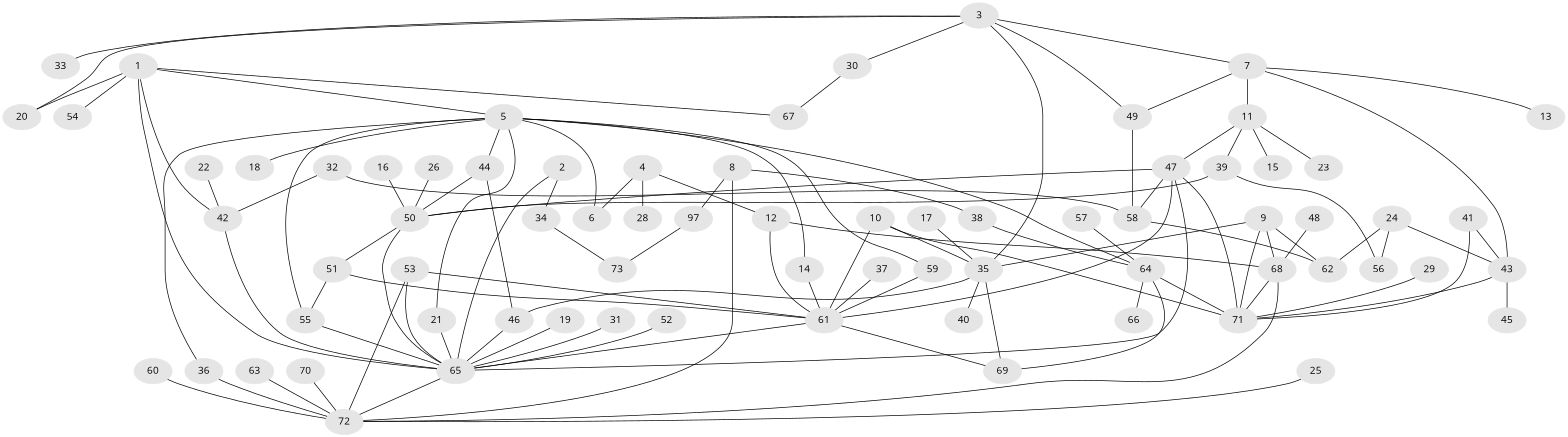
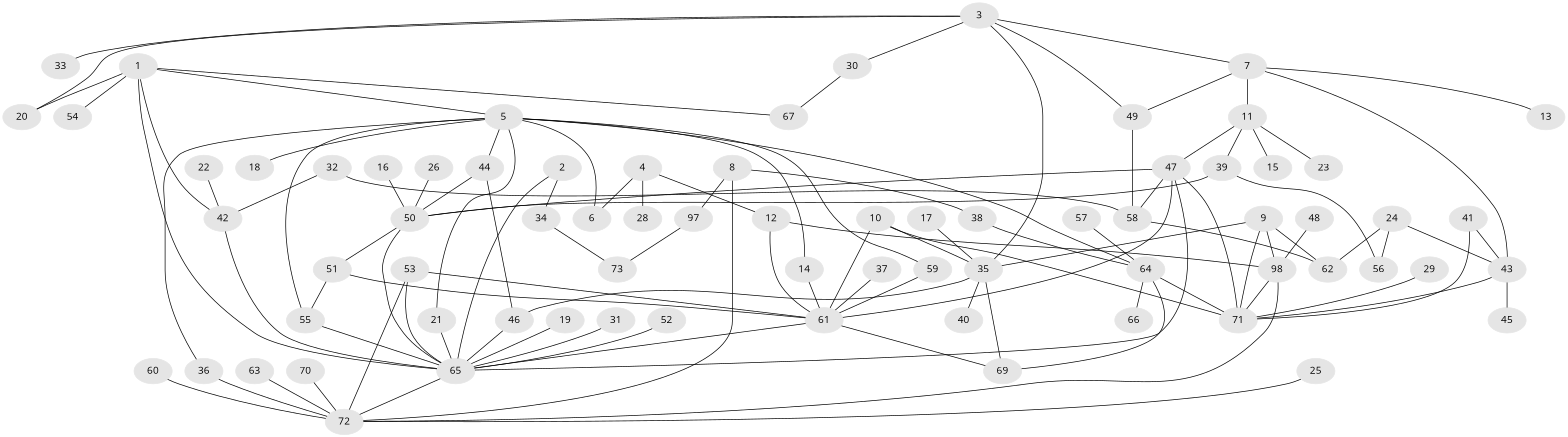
node "68": label "68" -> "98"
